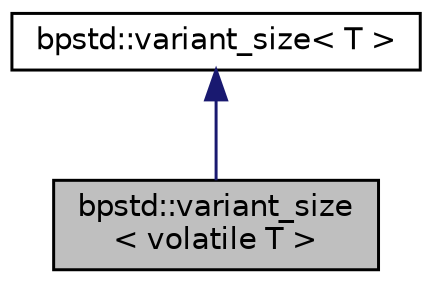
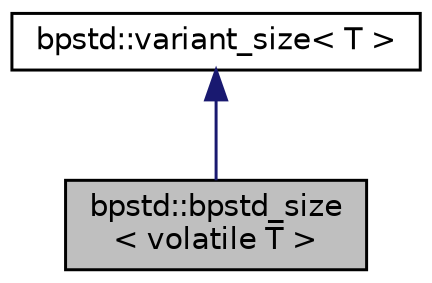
node "bpstd::variant_size < volatile T >": label "bpstd::variant_size < volatile T >" -> "bpstd::bpstd_size < volatile T >"
